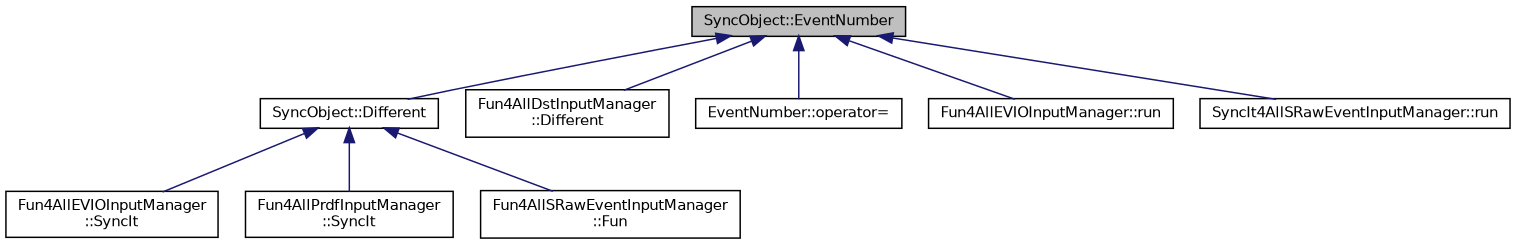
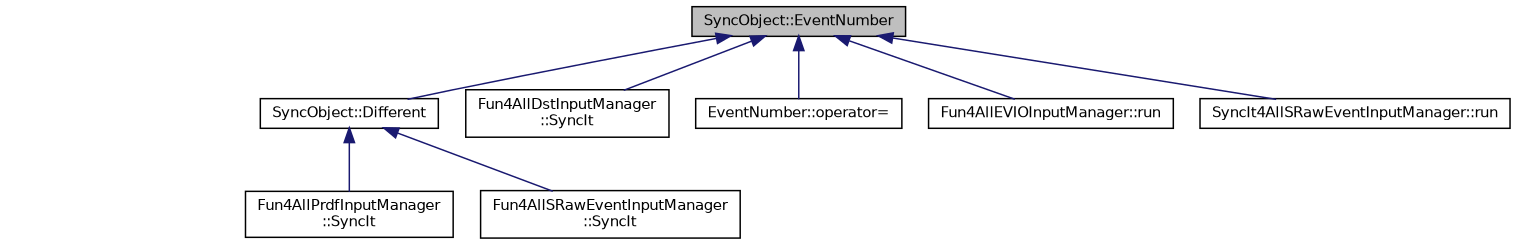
node "Fun4AllDstInputManager ::Different": label "Fun4AllDstInputManager ::Different" -> "Fun4AllDstInputManager ::SyncIt"
node "Fun4AllEVIOInputManager ::SyncIt": removed
node "Fun4AllSRawEventInputManager ::Fun": label "Fun4AllSRawEventInputManager ::Fun" -> "Fun4AllSRawEventInputManager ::SyncIt"
